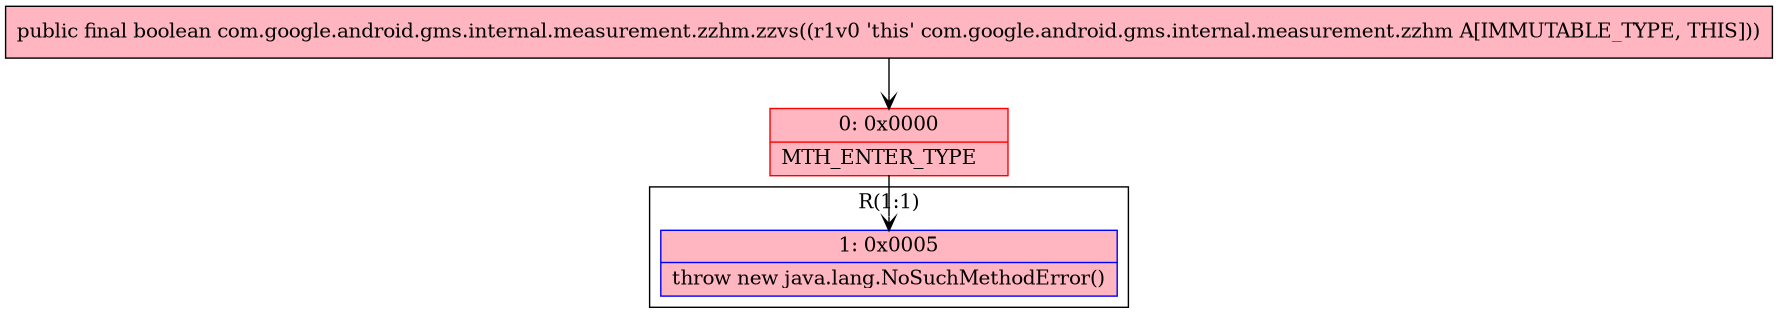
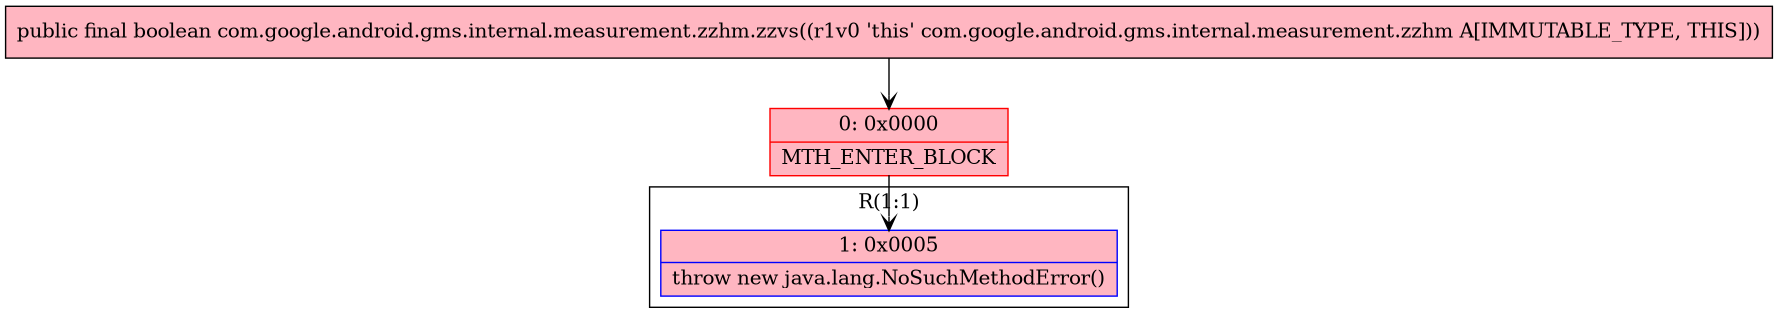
node "0: 0x0000": text "MTH_ENTER_TYPE" -> "MTH_ENTER_BLOCK"
